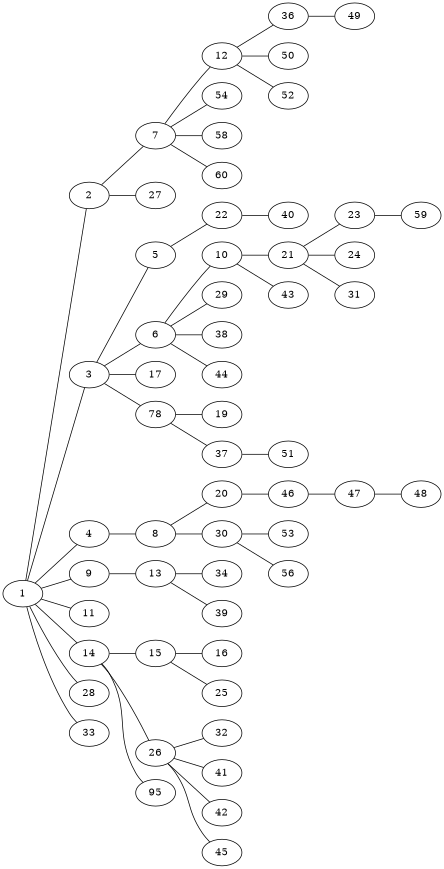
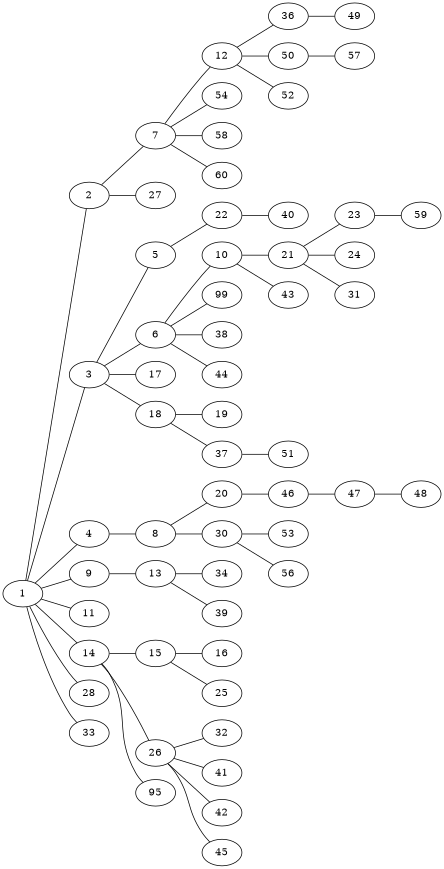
node "57": added
node "29": label "29" -> "99"
node "78": label "78" -> "18"
